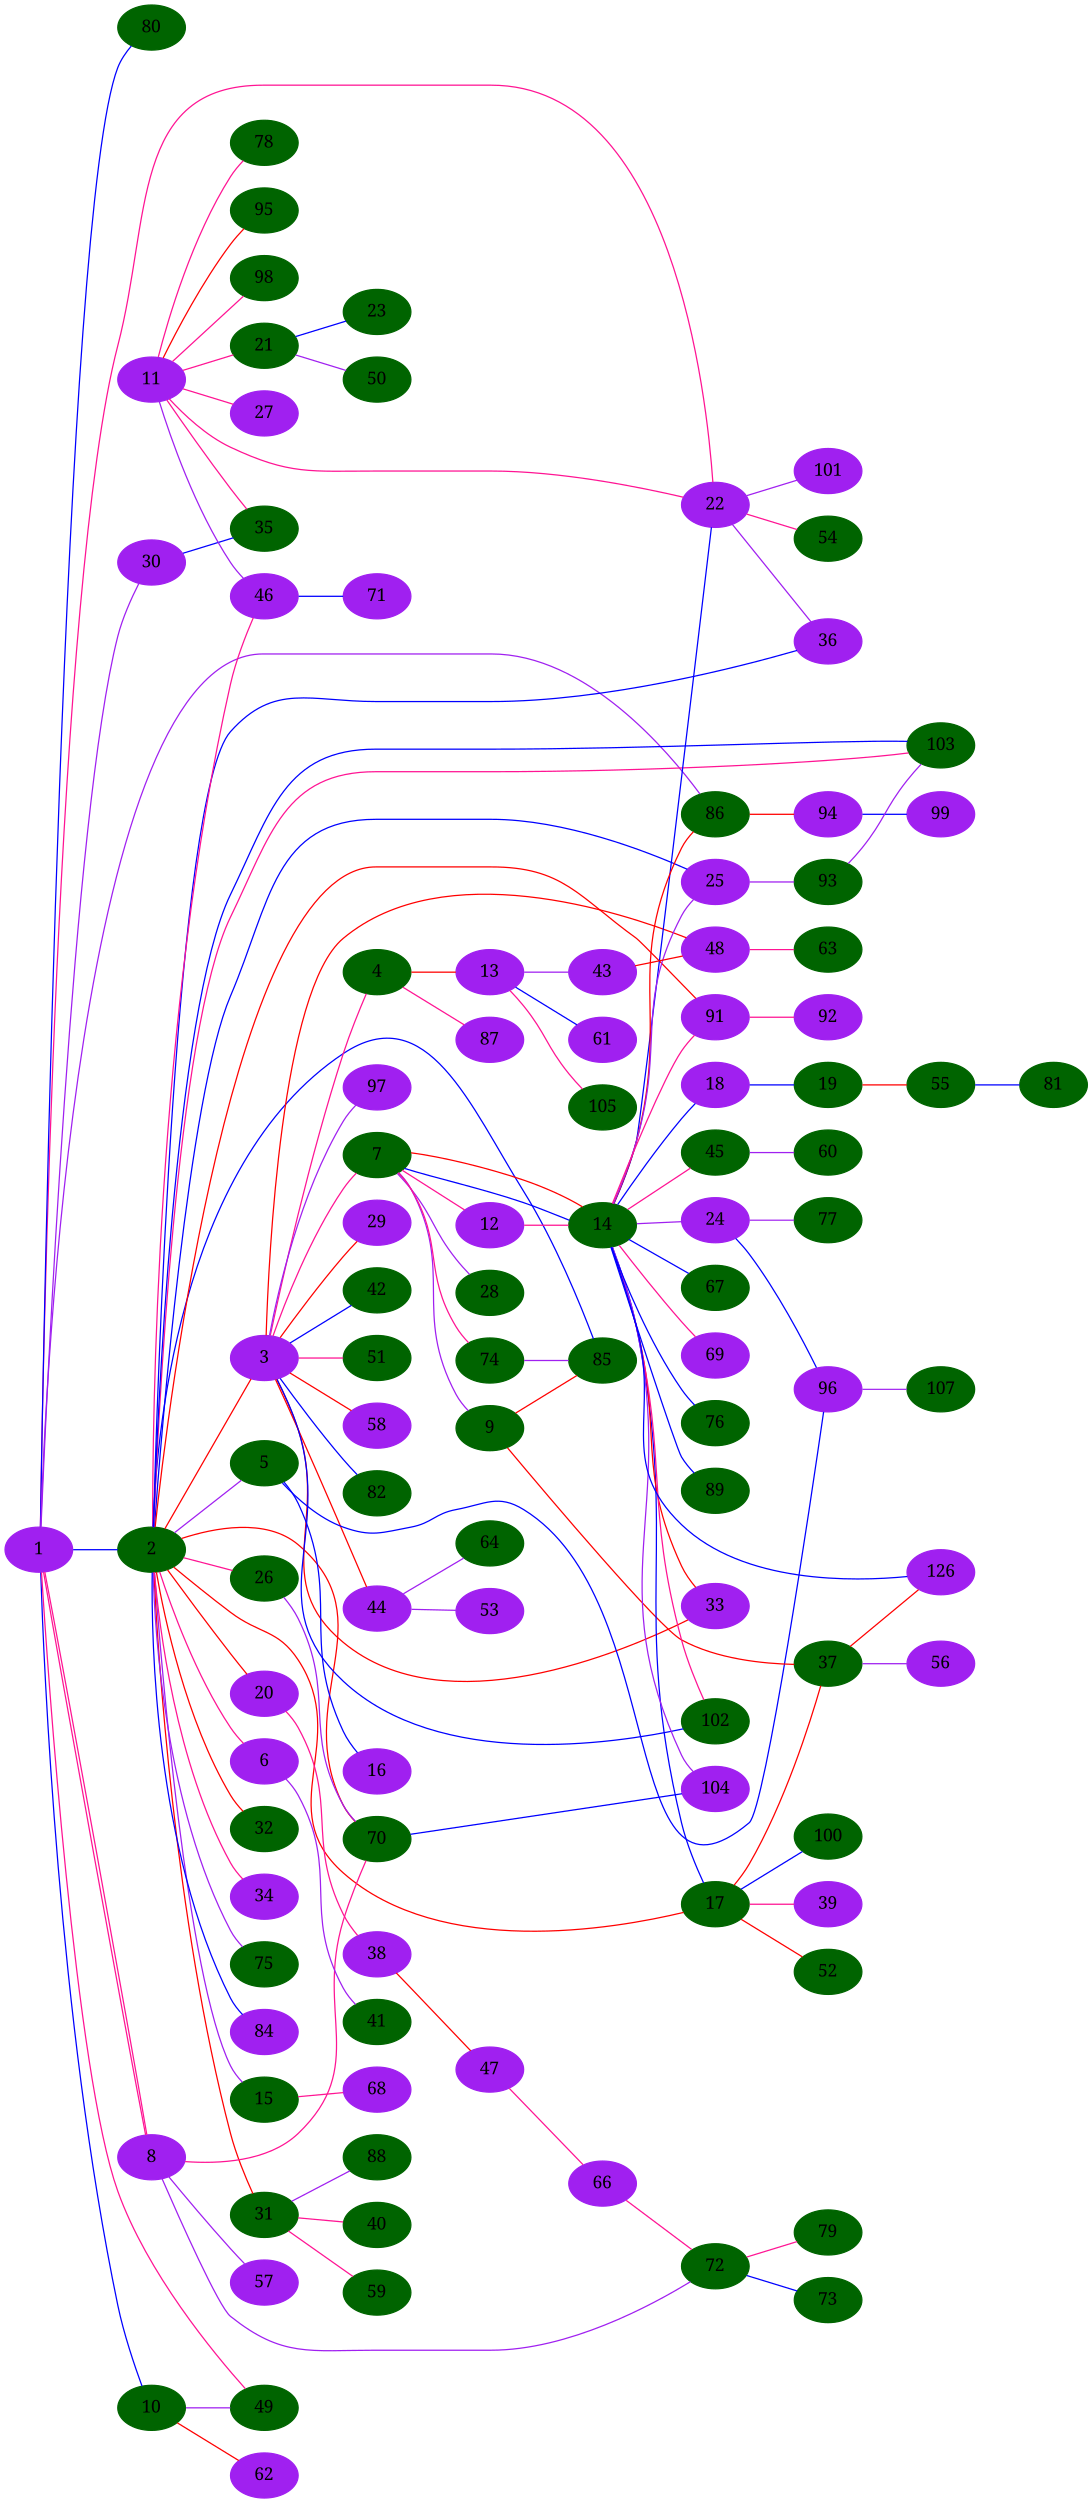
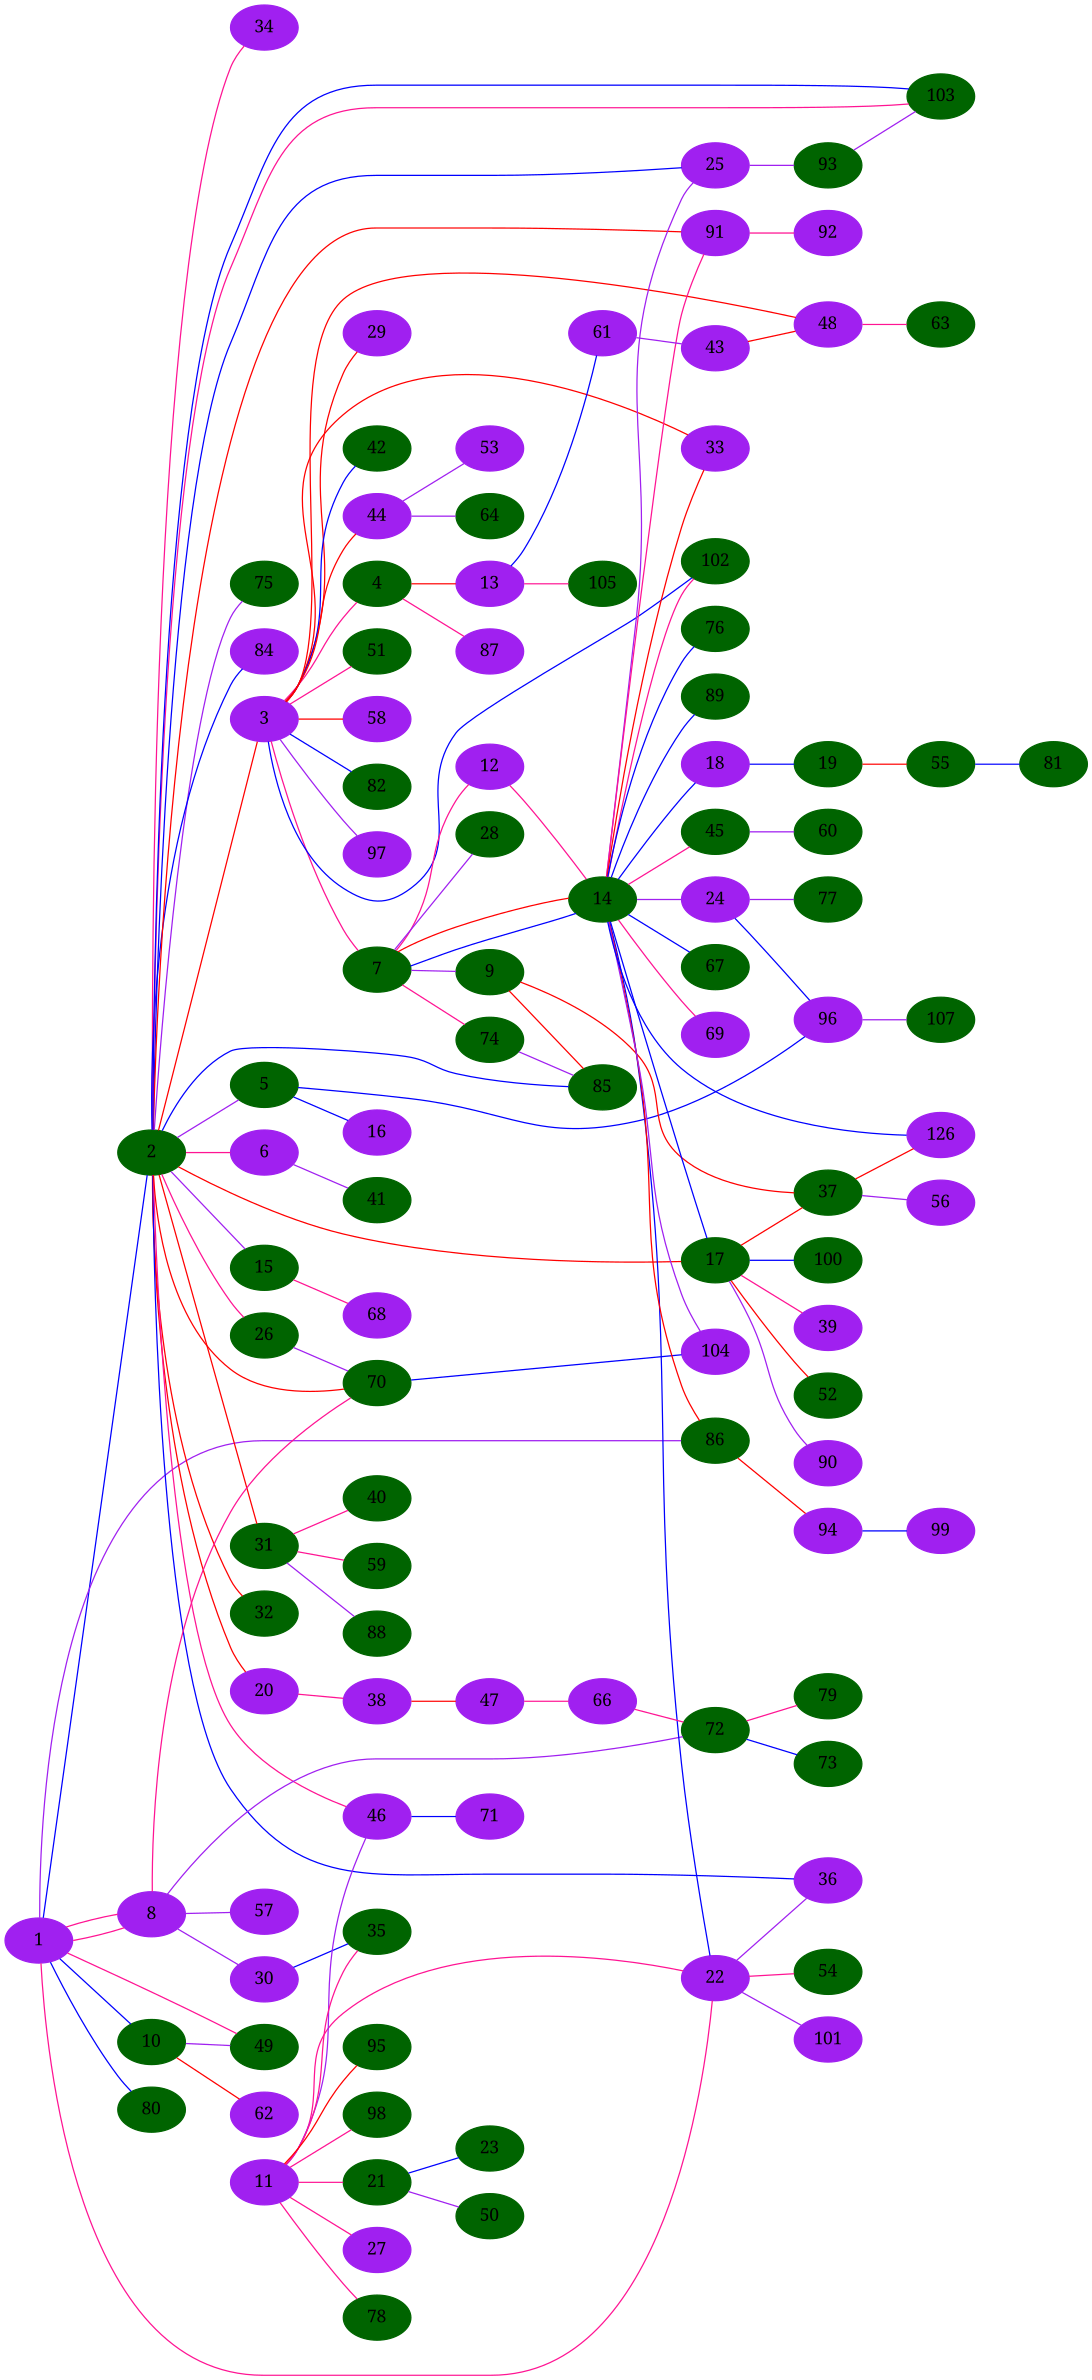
edge "13" -- "43": now "61" -- "43"
edge "30" -- "1": now "30" -- "8"
node "90": added
